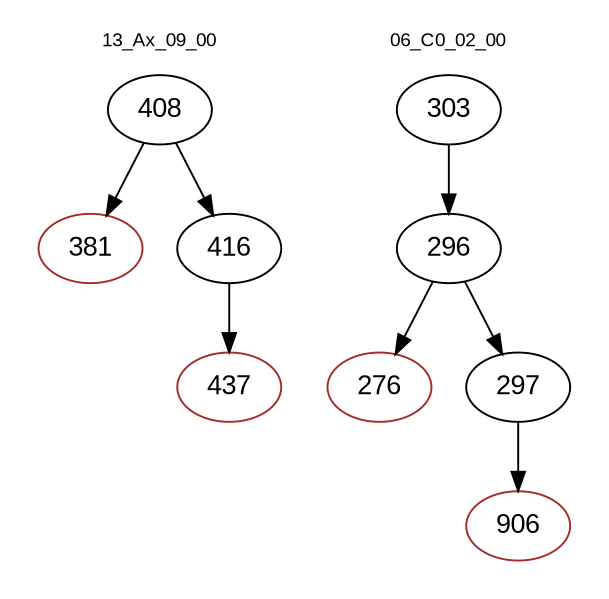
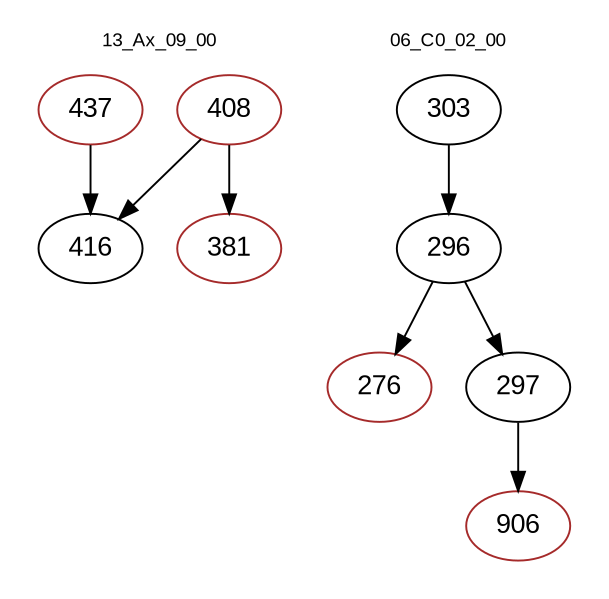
node "408": color black -> brown
edge "416" -> "437": reversed
